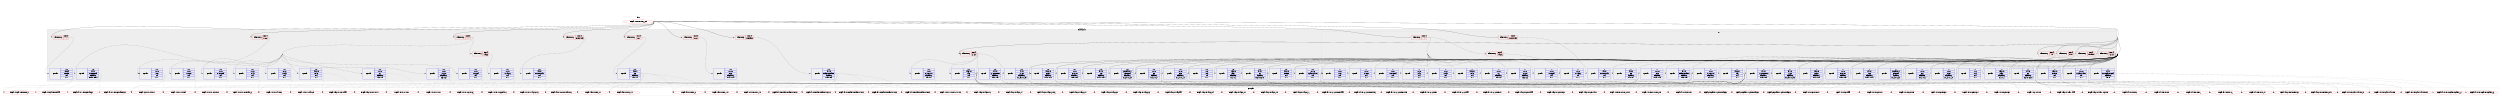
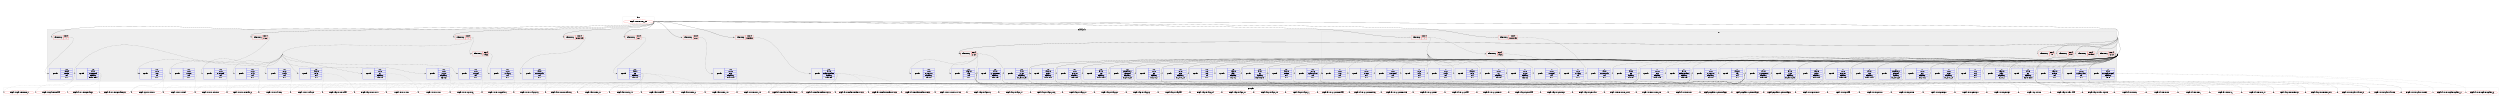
node "portage://net-print/cups-9999": added
node "portage://x11-misc/shared-mime-info-2.3-r1": label "portage://x11-misc/shared-mime-info-2.3-r1" -> "portage://x11-misc/shared-libX-info-2.3-r1"
